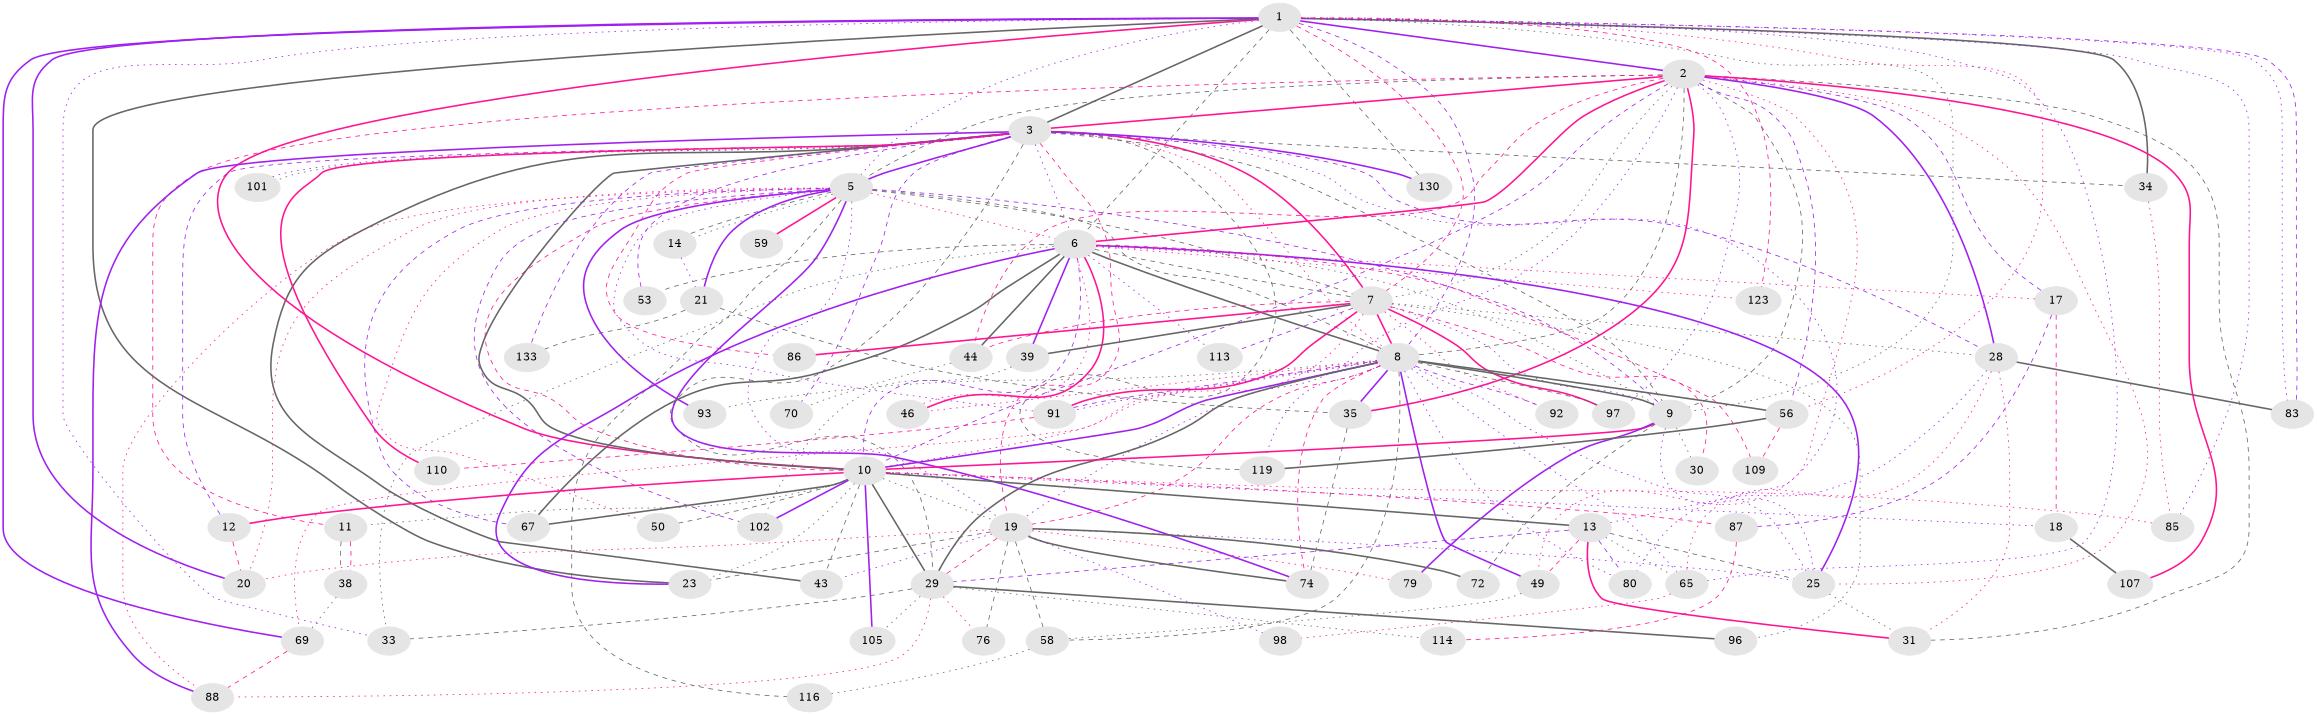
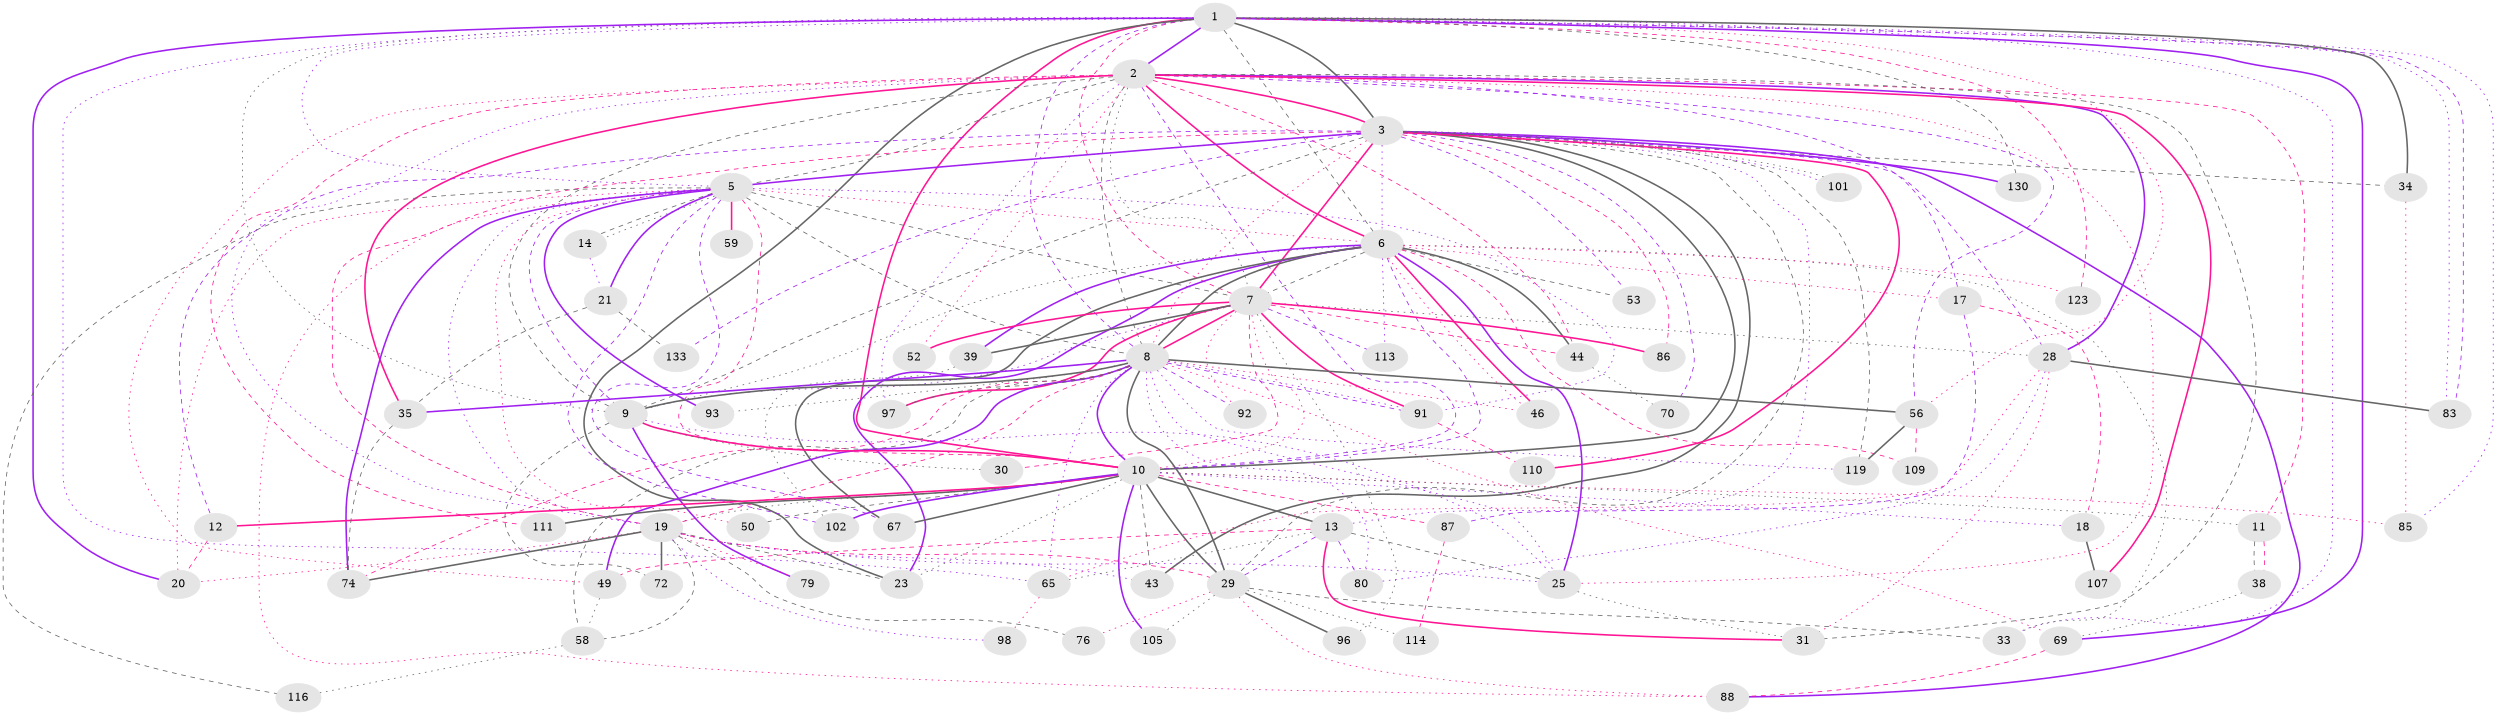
node "52": added
node "111": added
